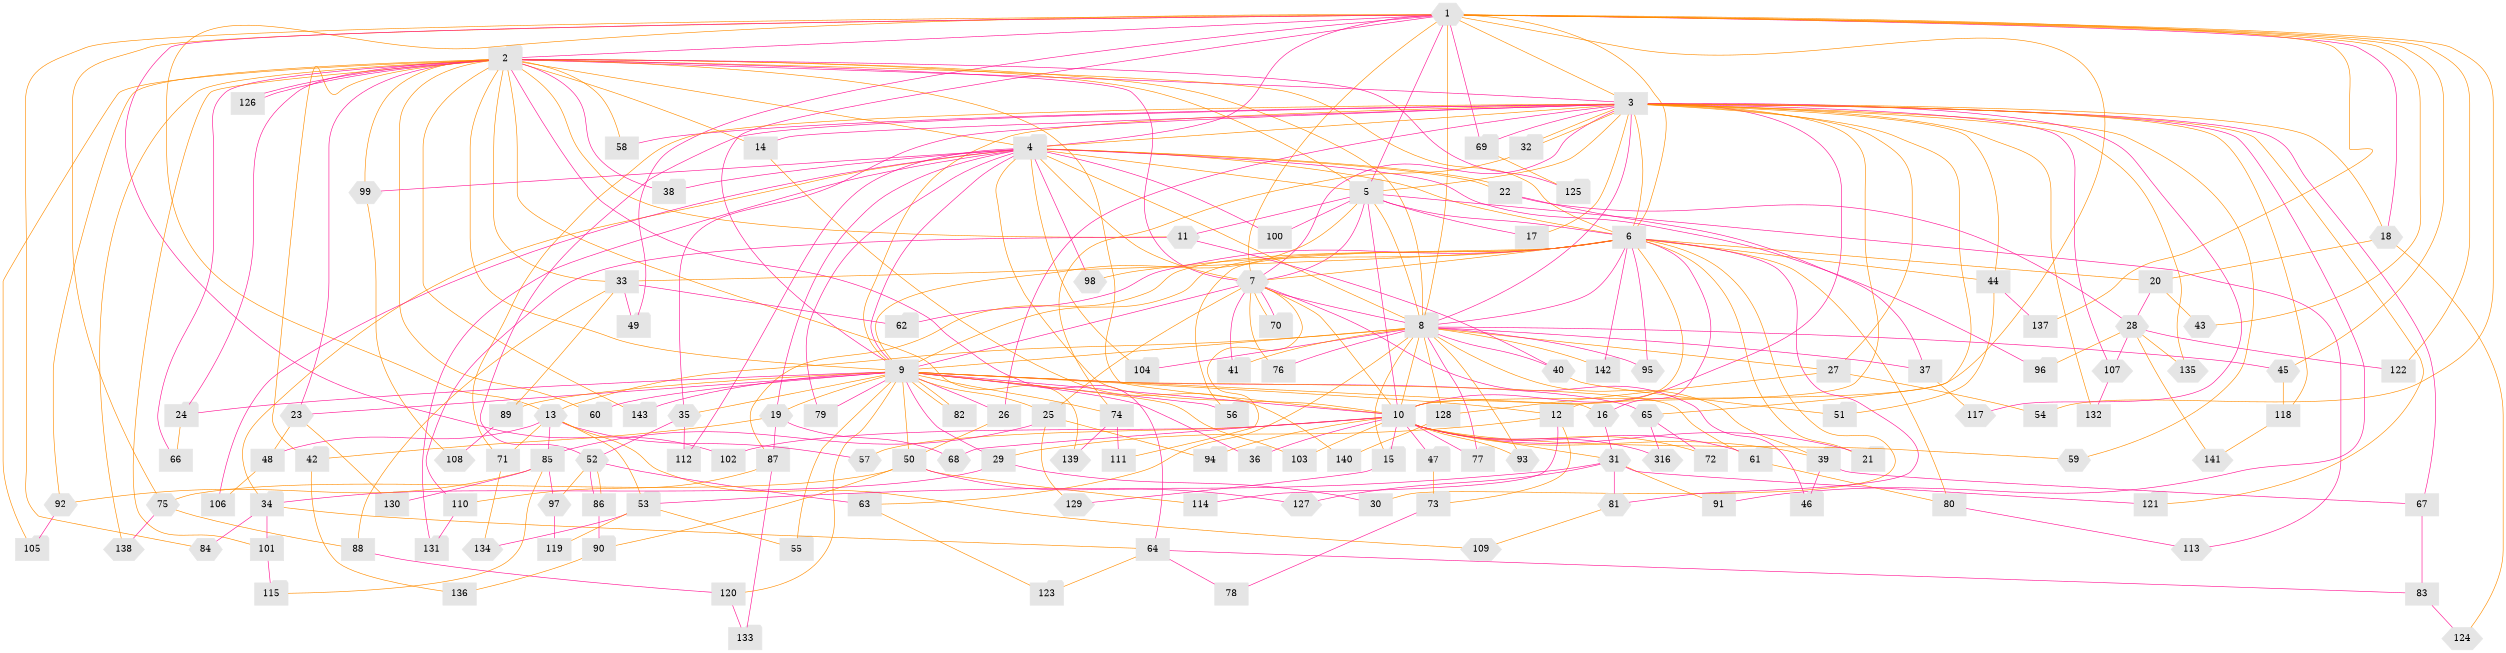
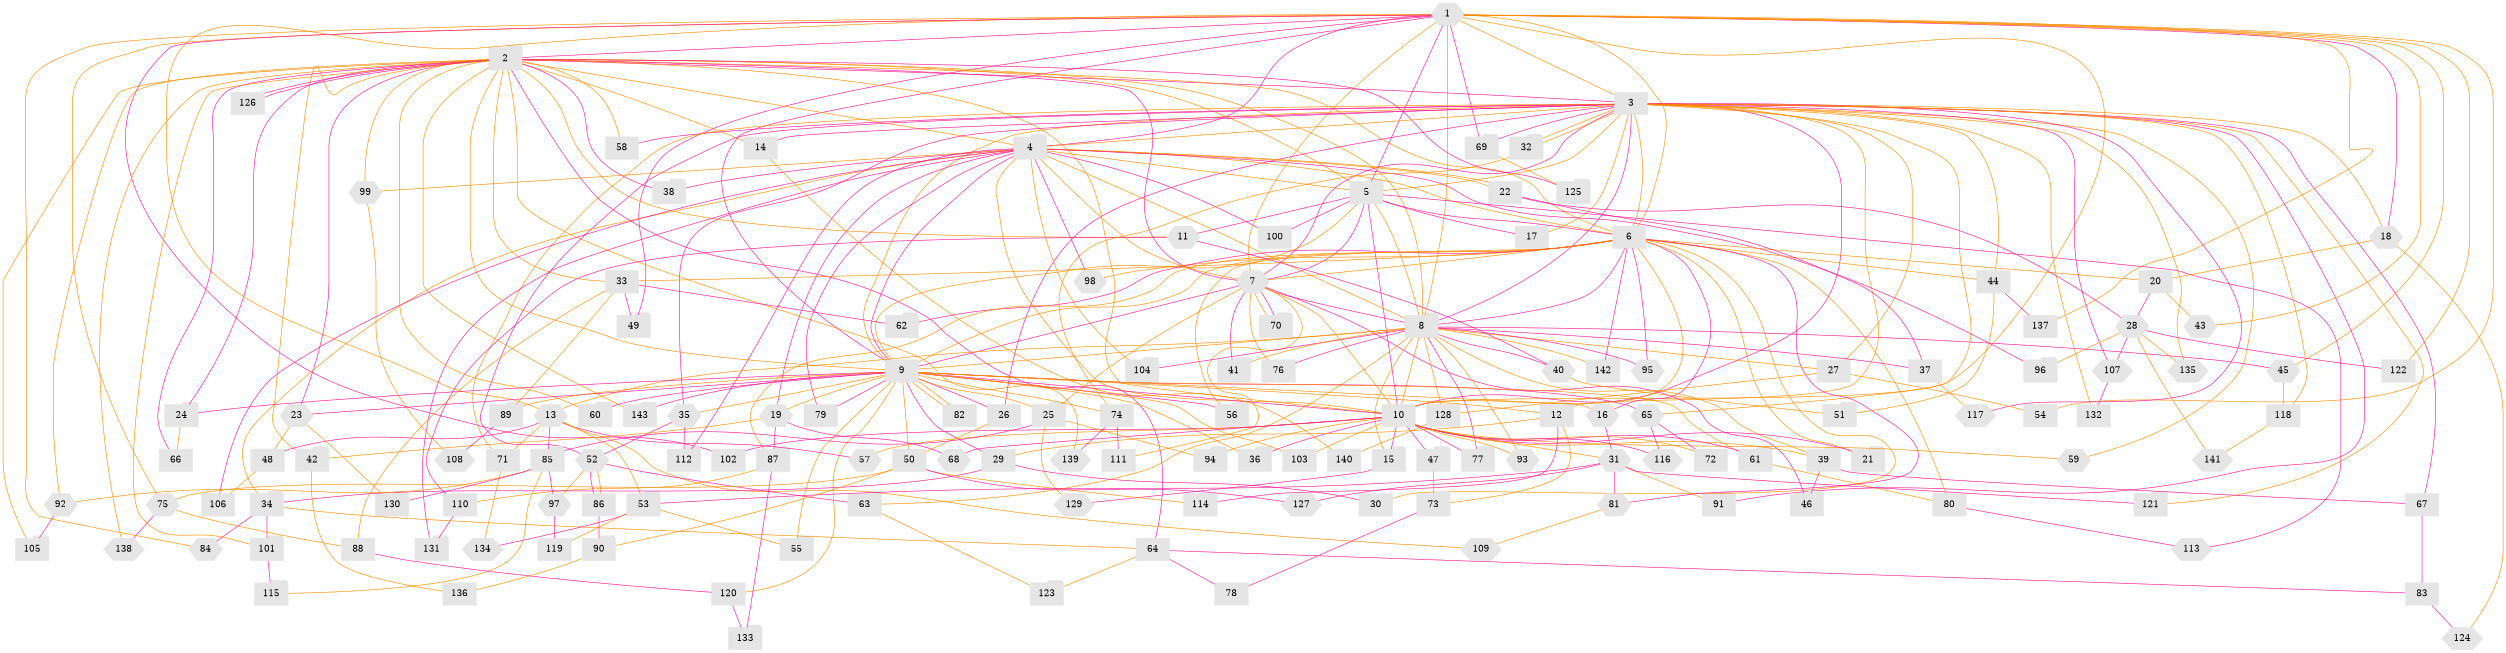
edge "4" -- "99": color deeppink -> darkorange
edge "9" -- "36": color deeppink -> darkorange
node "316": label "316" -> "116"
